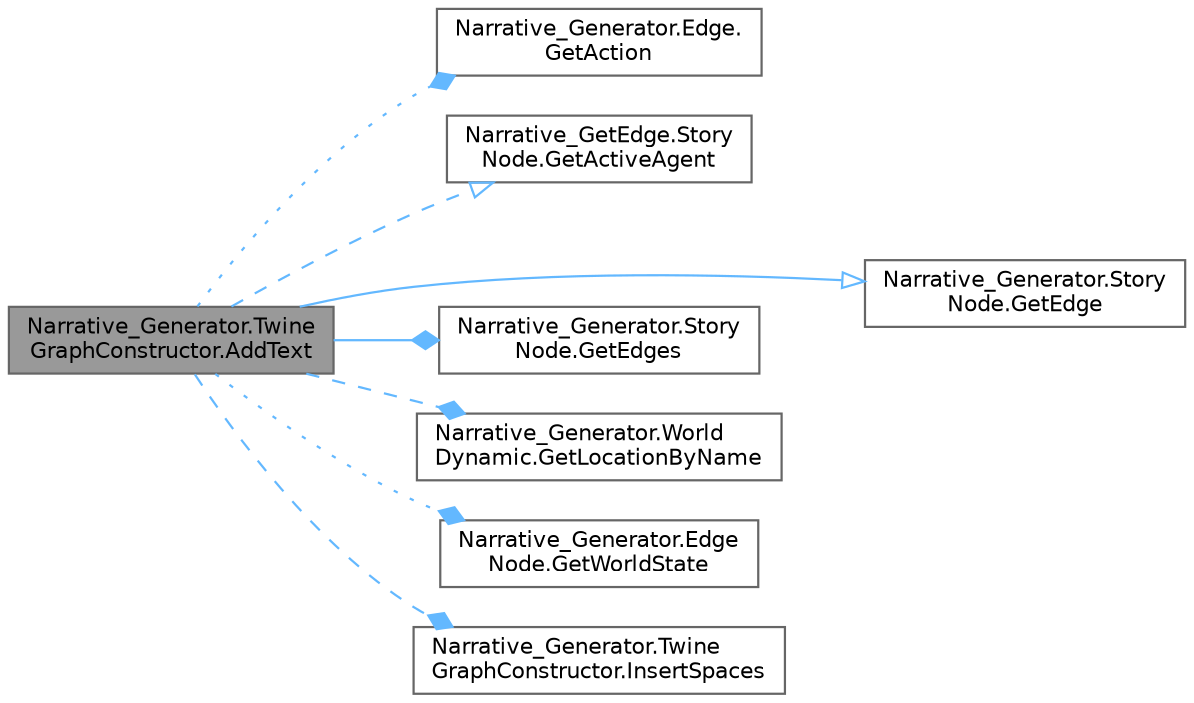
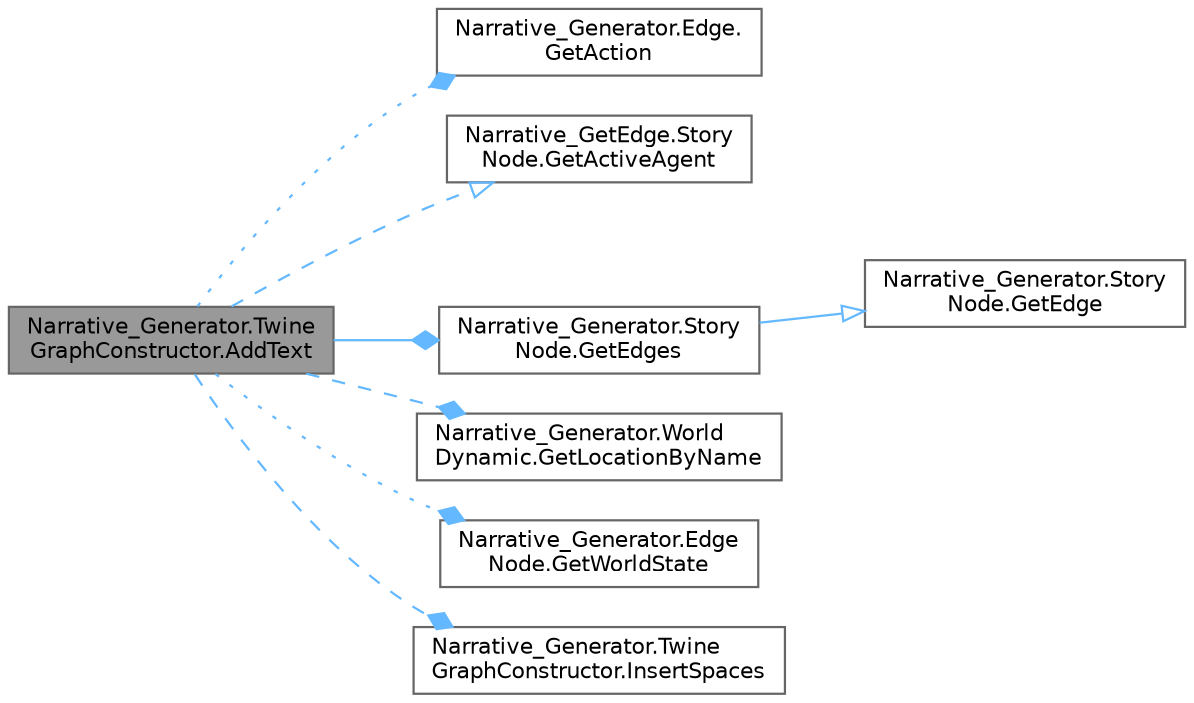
edge "Narrative_Generator.Twine GraphConstructor.AddText" -> "Narrative_Generator.Story Node.GetEdge": now "Narrative_Generator.Story Node.GetEdges" -> "Narrative_Generator.Story Node.GetEdge"
